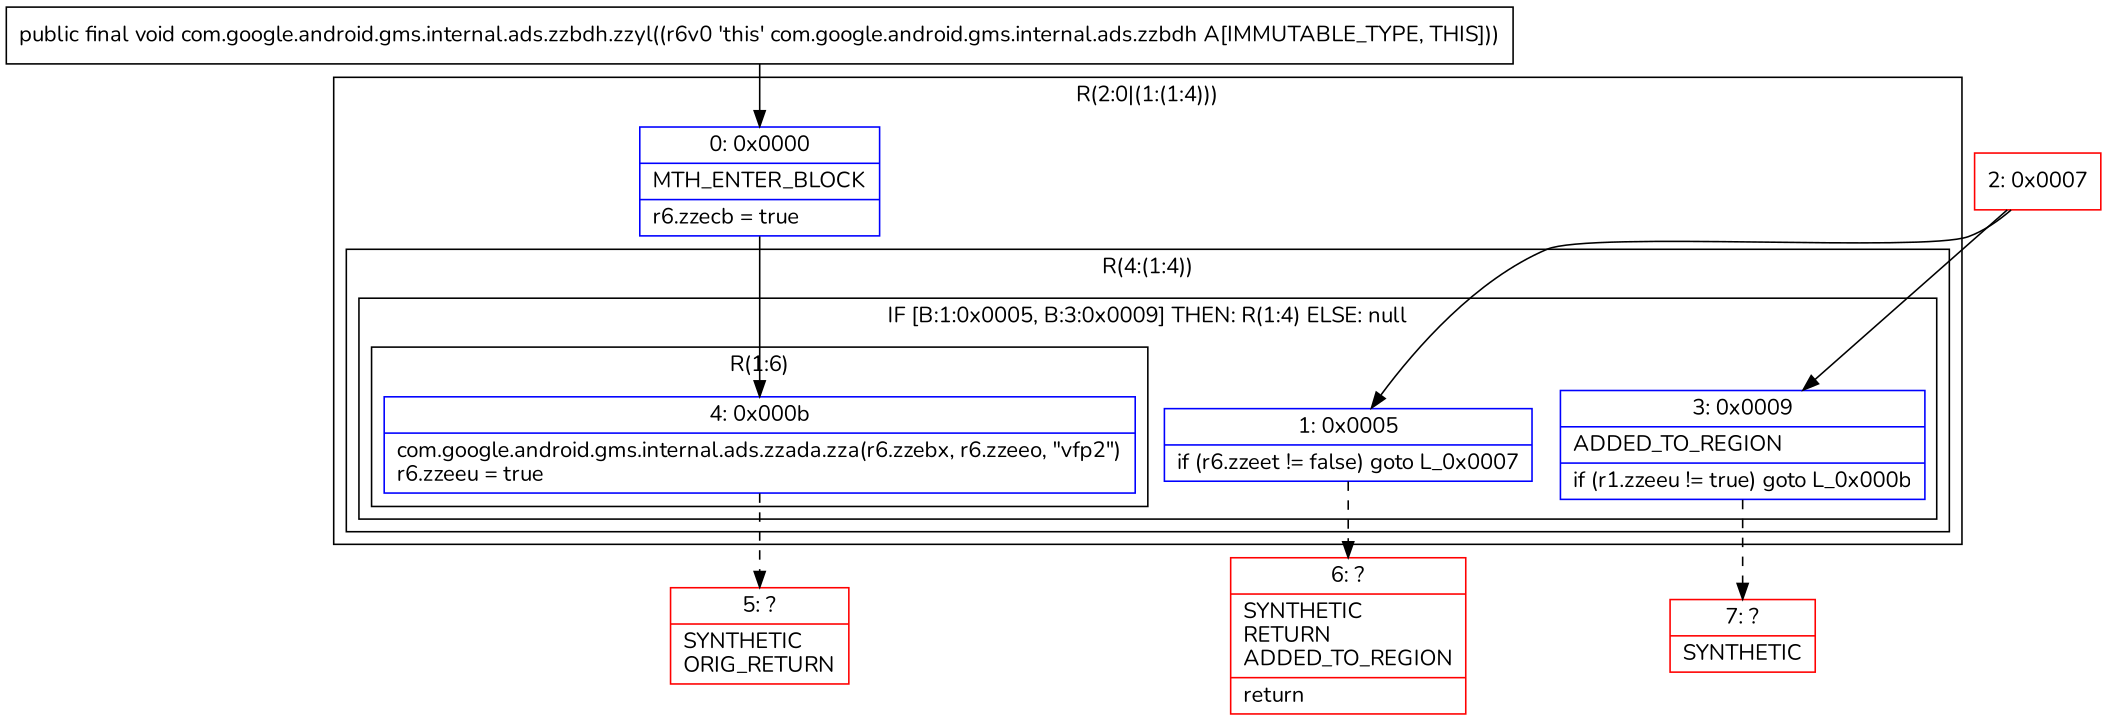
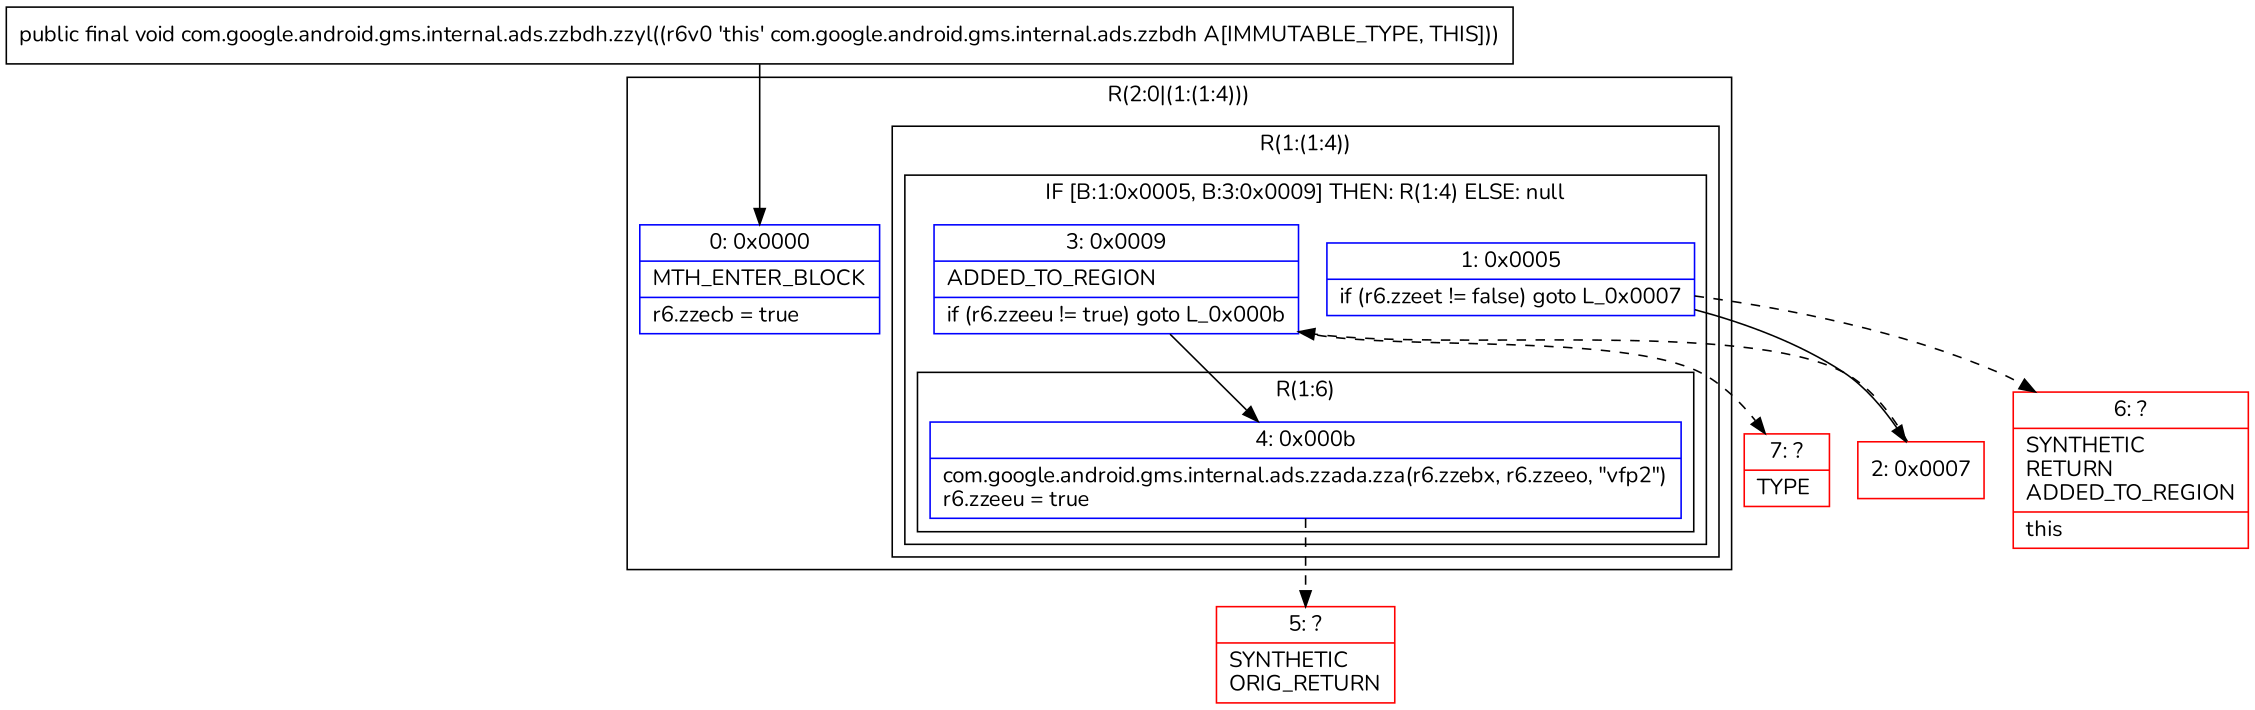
edge "2: 0x0007" -> "1: 0x0005": reversed
cluster "R(4:(1:4))": label "R(4:(1:4))" -> "R(1:(1:4))"
edge "2: 0x0007" -> "3: 0x0009": style solid -> dashed
edge "0: 0x0000" -> "4: 0x000b": now "3: 0x0009" -> "4: 0x000b"
node "3: 0x0009": text "if (r1.zzeeu != true) goto L_0x000b" -> "if (r6.zzeeu != true) goto L_0x000b"
node "7: ?": text "SYNTHETIC" -> "TYPE"
node "6: ?": text "return" -> "this"
